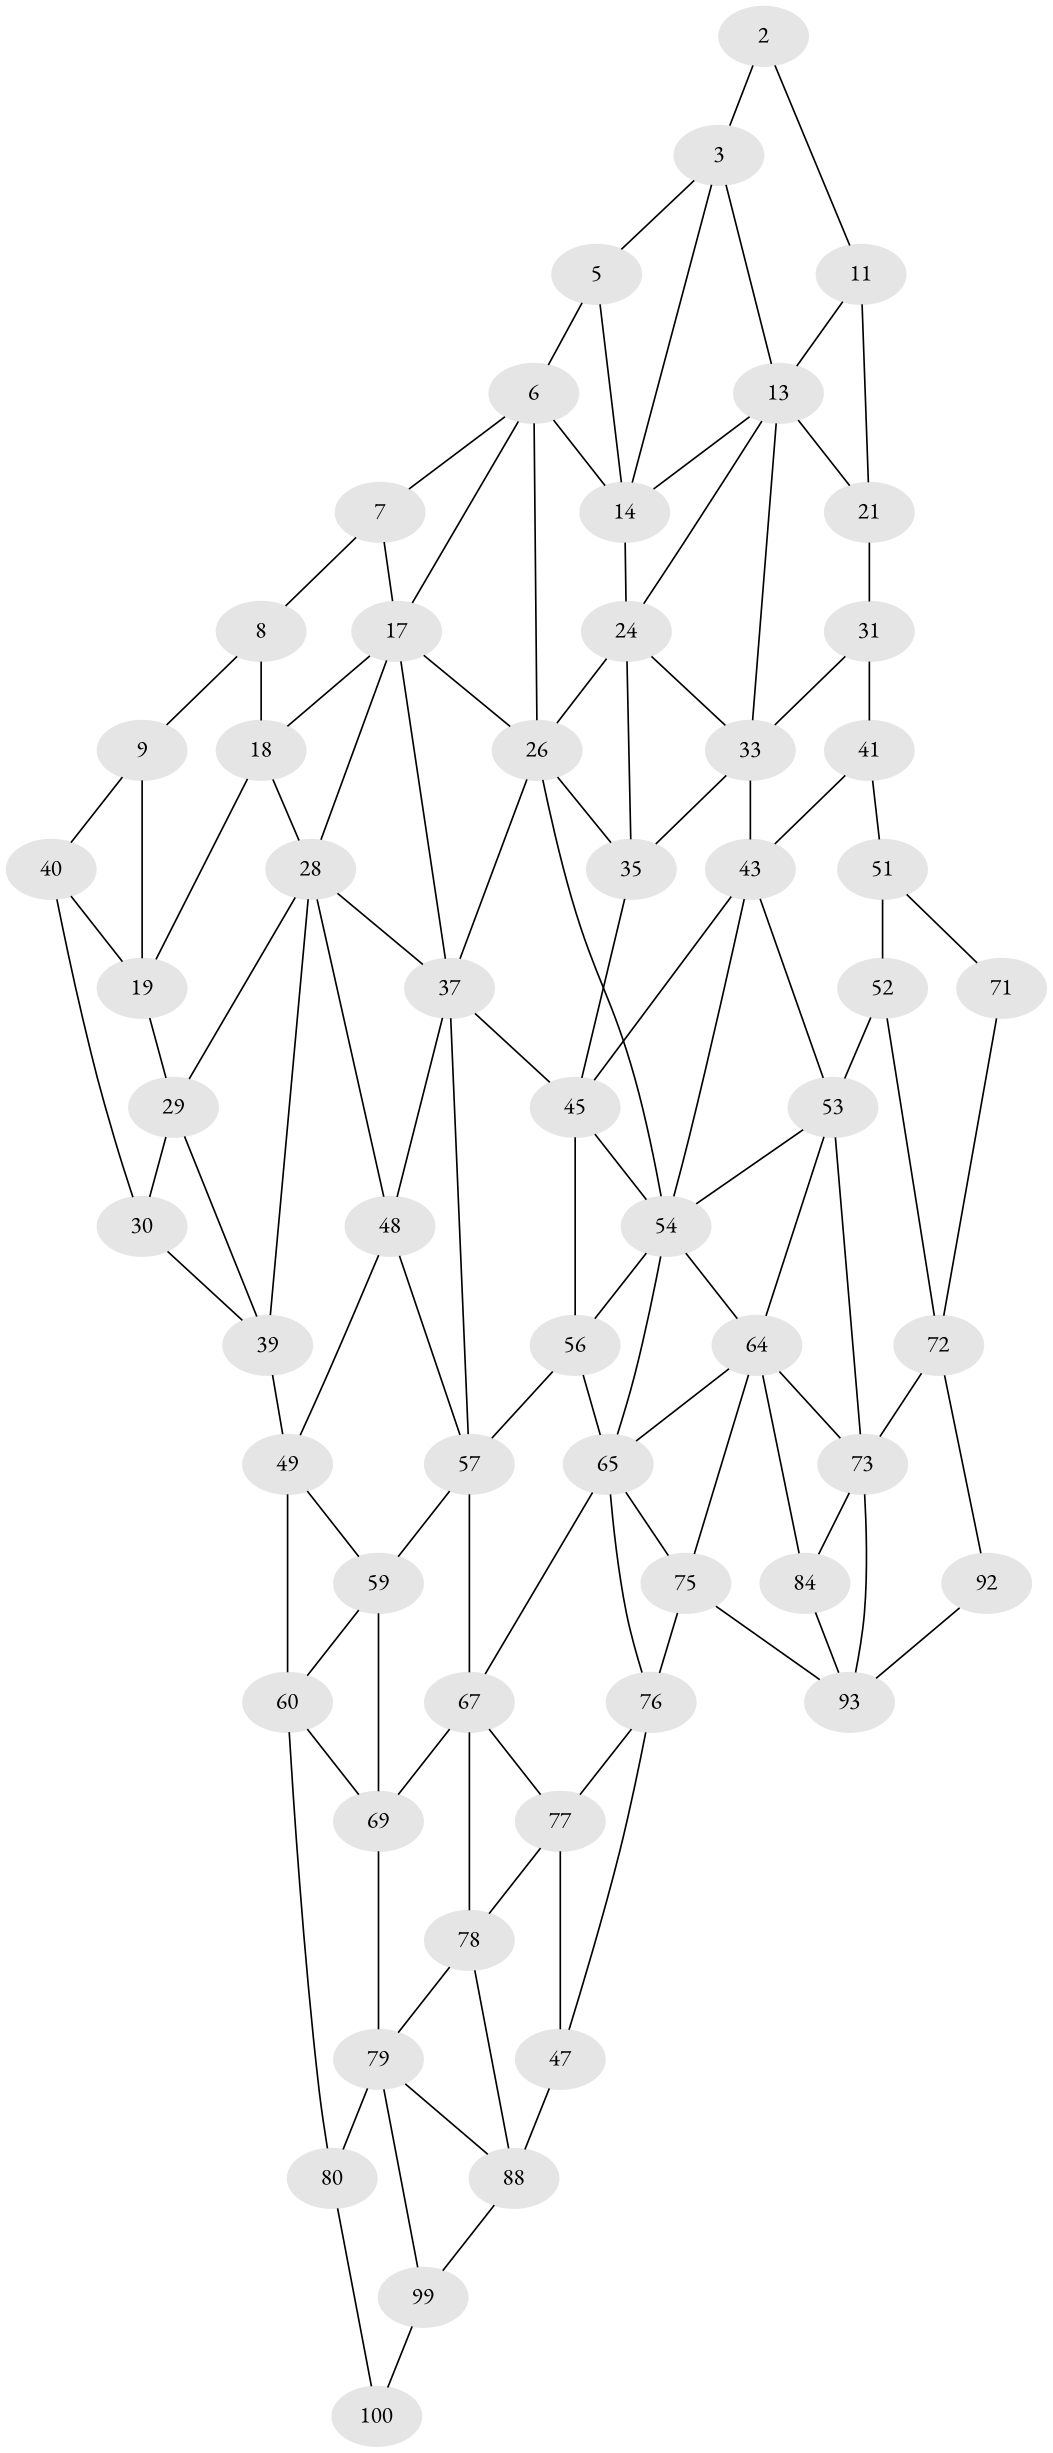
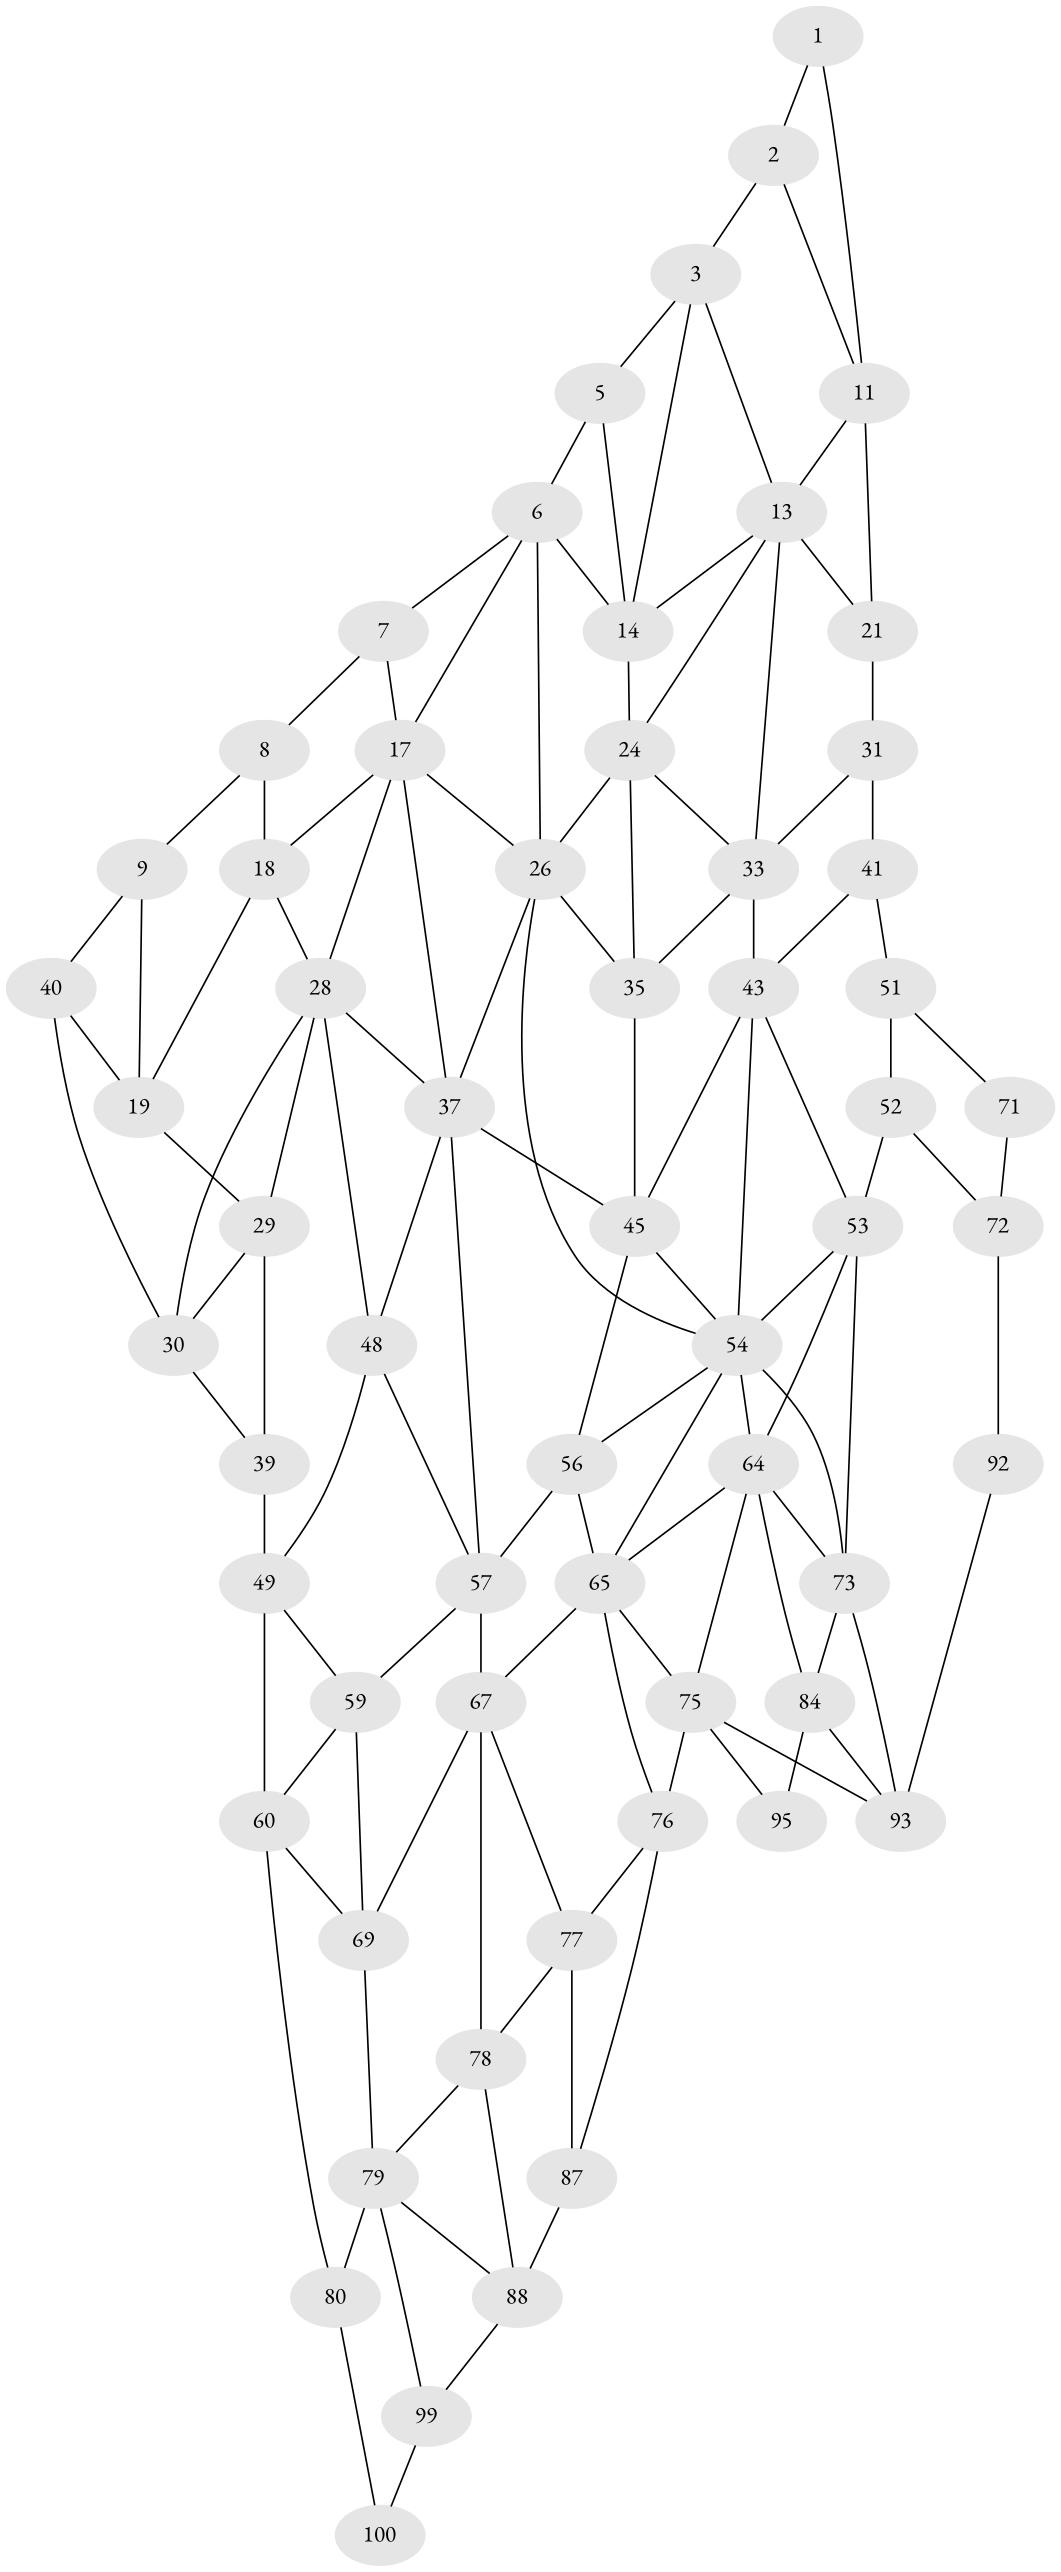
node "1": added
edge "28" -- "39": now "28" -- "30"
edge "72" -- "73": now "54" -- "73"
node "95": added
node "47": label "47" -> "87"
